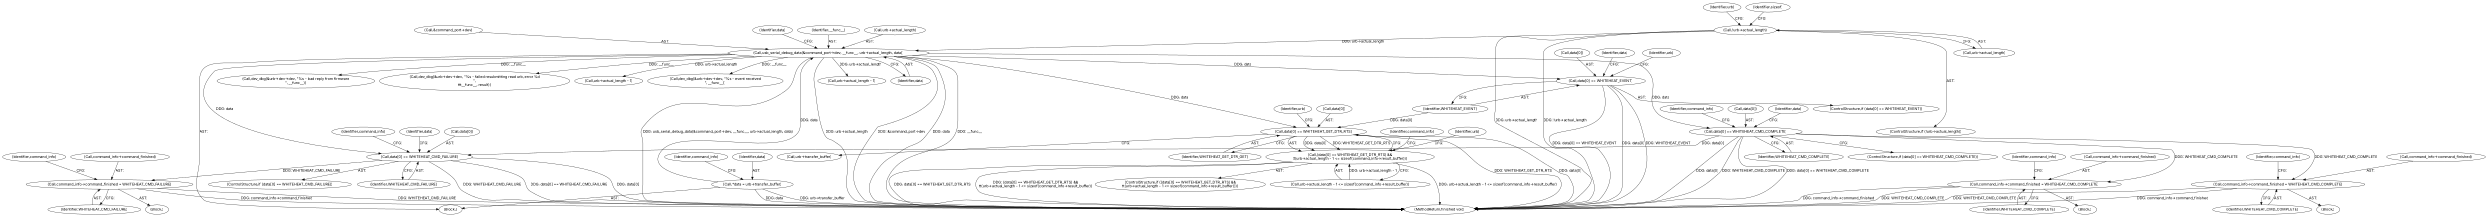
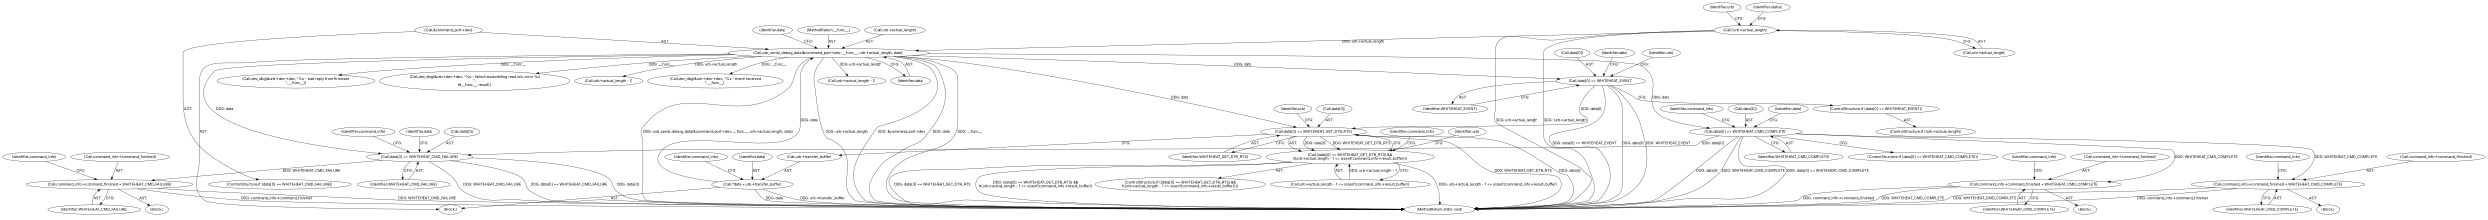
node "(Identifier,sizeof)": label "(Identifier,sizeof)" -> "(Identifier,status)"
node "(Identifier,__func__)": label "(Identifier,__func__)" -> "(MethodReturn,__func__)"
edge "(Call,!urb->actual_length)" -> "(ControlStructure,if (!urb->actual_length))": now "(ControlStructure,if (data[0] == WHITEHEAT_EVENT))" -> "(ControlStructure,if (!urb->actual_length))"
edge "(Call,data[0] == WHITEHEAT_EVENT)" -> "(Identifier,WHITEHEAT_EVENT)": label "CFG: " -> "AST: "
edge "(Identifier,WHITEHEAT_EVENT)" -> "(Call,data[0] == WHITEHEAT_EVENT)": label "AST: " -> "CFG: "
edge "(Call,data[0] == WHITEHEAT_EVENT)" -> "(ControlStructure,if (data[0] == WHITEHEAT_EVENT))": label "AST: " -> "CFG: "
edge "(Identifier,WHITEHEAT_EVENT)" -> "(Call,data[0] == WHITEHEAT_GET_DTR_RTS)": now "(Call,data[0] == WHITEHEAT_EVENT)" -> "(Call,data[0] == WHITEHEAT_GET_DTR_RTS)"
node "(Identifier,WHITEHEAT_GET_DTR_GET)": label "(Identifier,WHITEHEAT_GET_DTR_GET)" -> "(Identifier,WHITEHEAT_GET_DTR_RTS)"
edge "(Call,data[0] == WHITEHEAT_CMD_FAILURE)" -> "(ControlStructure,if (data[0] == WHITEHEAT_CMD_FAILURE))": now "(Call,&command_port->dev)" -> "(ControlStructure,if (data[0] == WHITEHEAT_CMD_FAILURE))"
edge "(Call,urb->transfer_buffer)" -> "(Call,*data = urb->transfer_buffer)": added, label "AST:"
node "(MethodReturn,finished void)": label "(MethodReturn,finished void)" -> "(MethodReturn,static void)"
